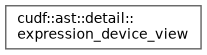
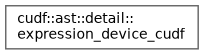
node "cudf::ast::detail:: expression_device_view": label "cudf::ast::detail:: expression_device_view" -> "cudf::ast::detail:: expression_device_cudf"
